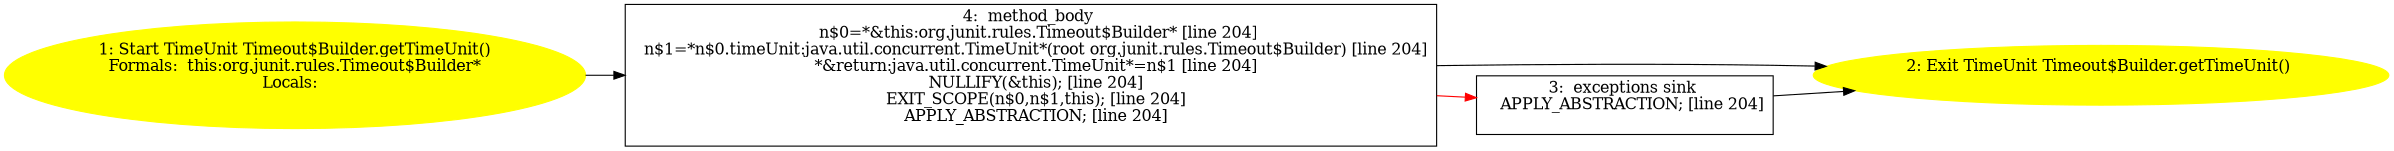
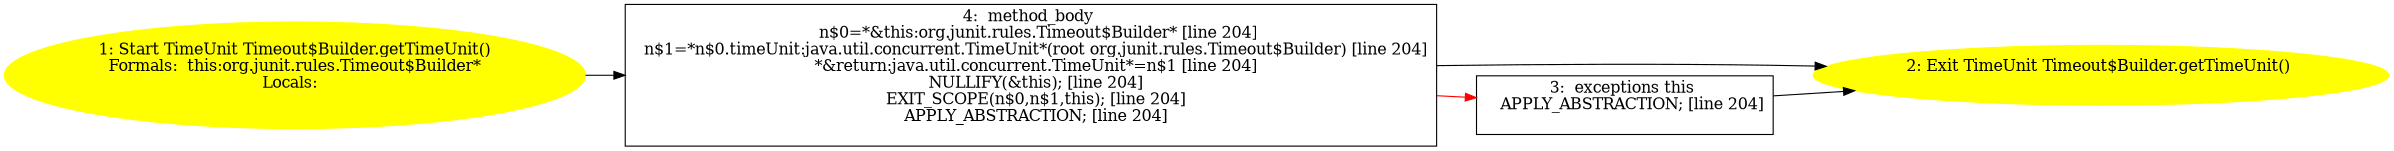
node "3:  exceptions sink APPLY_ABSTRACTION; [line 204]": label "3:  exceptions sink APPLY_ABSTRACTION; [line 204]" -> "3:  exceptions this APPLY_ABSTRACTION; [line 204]"
